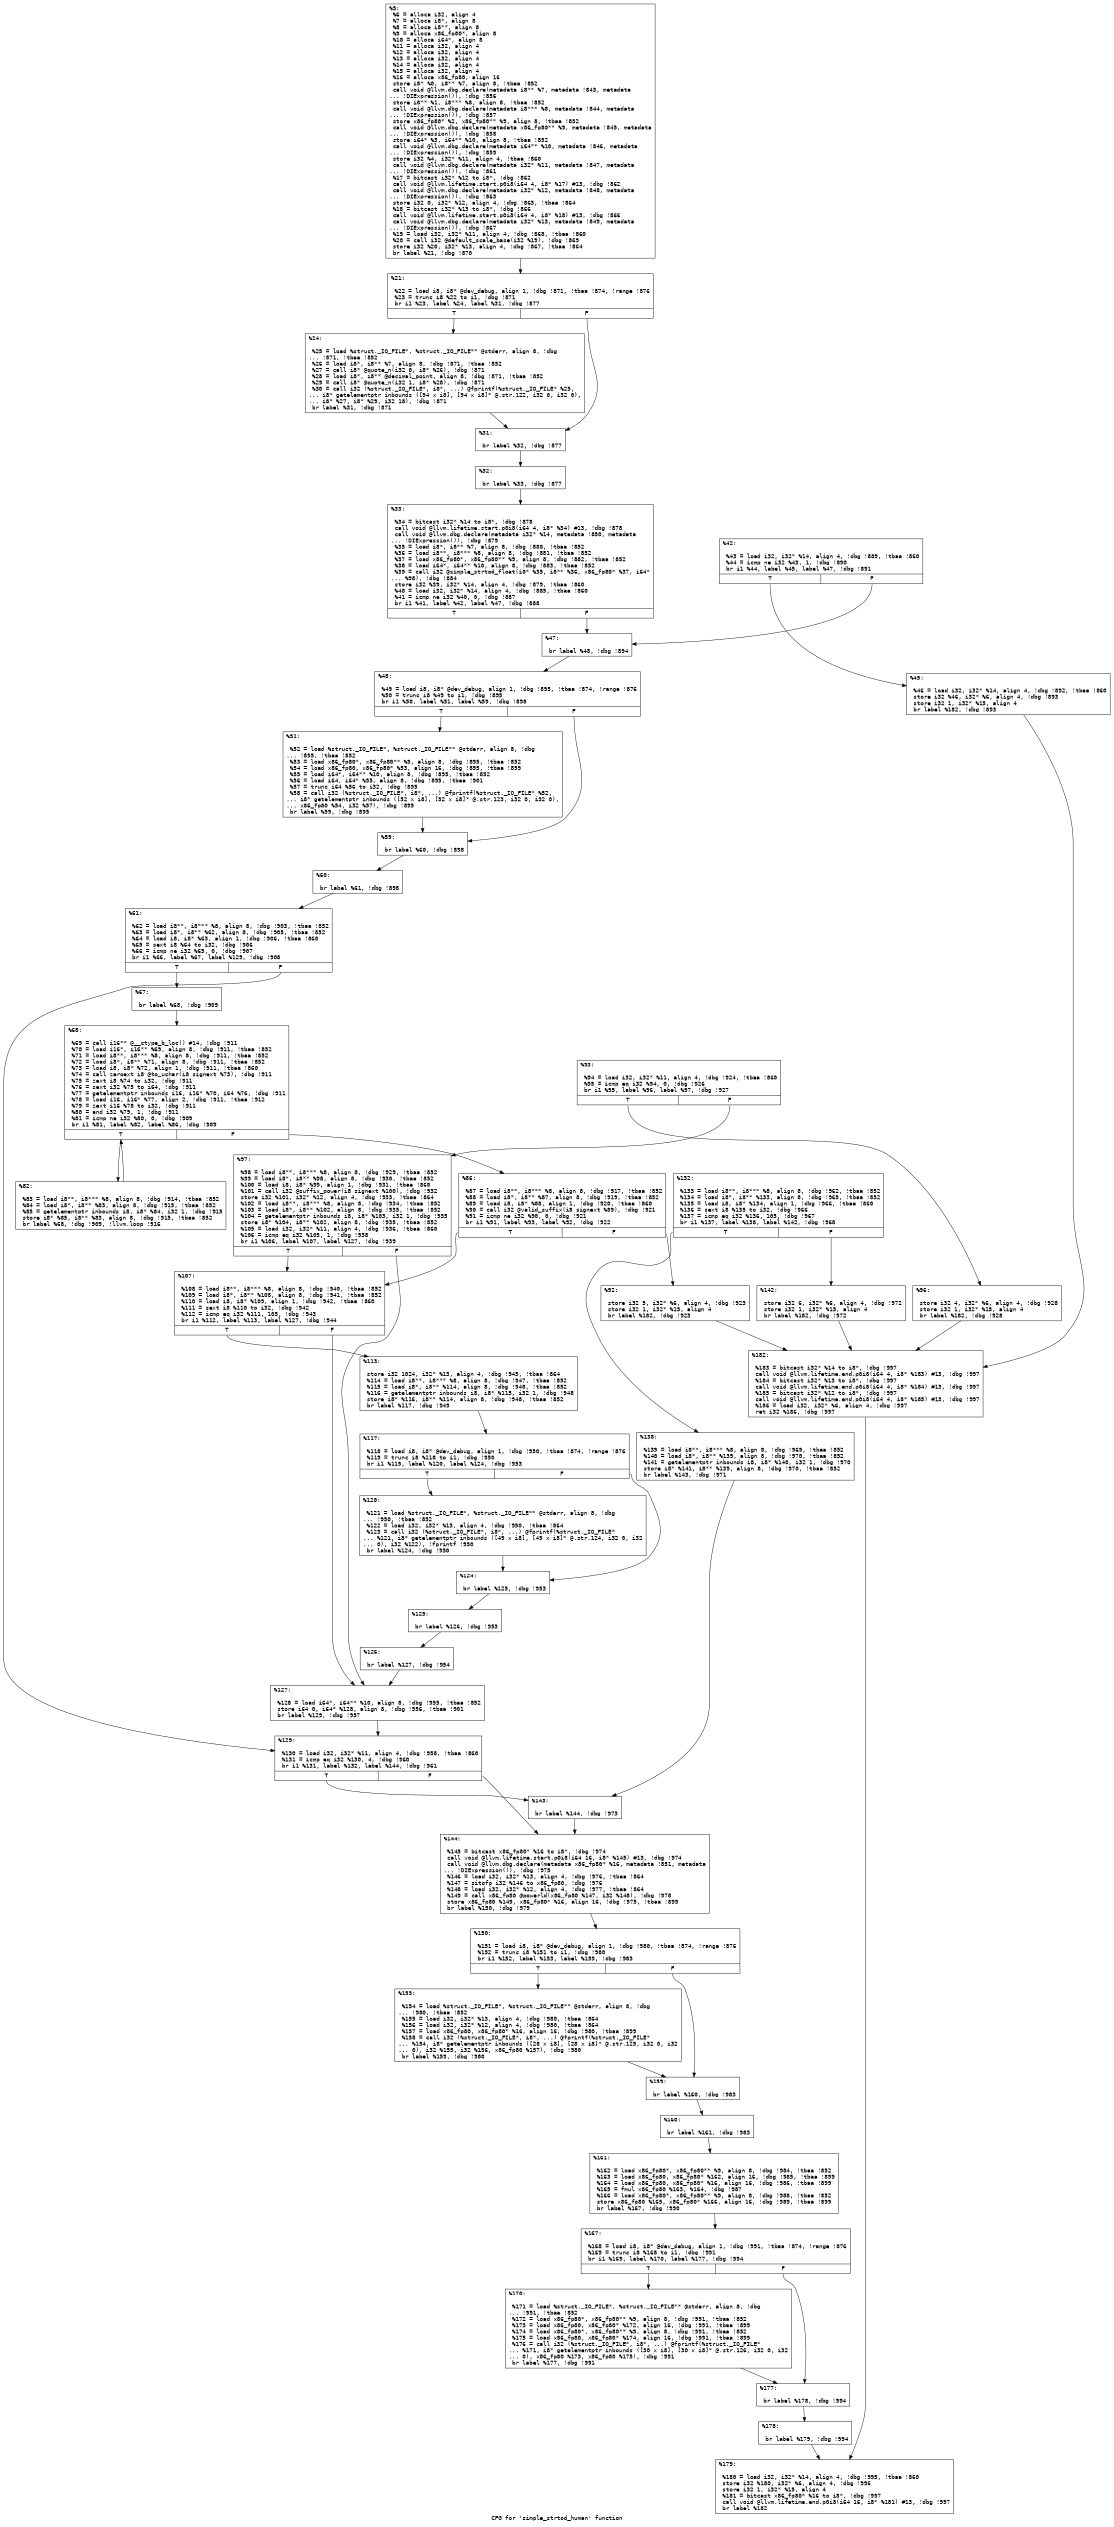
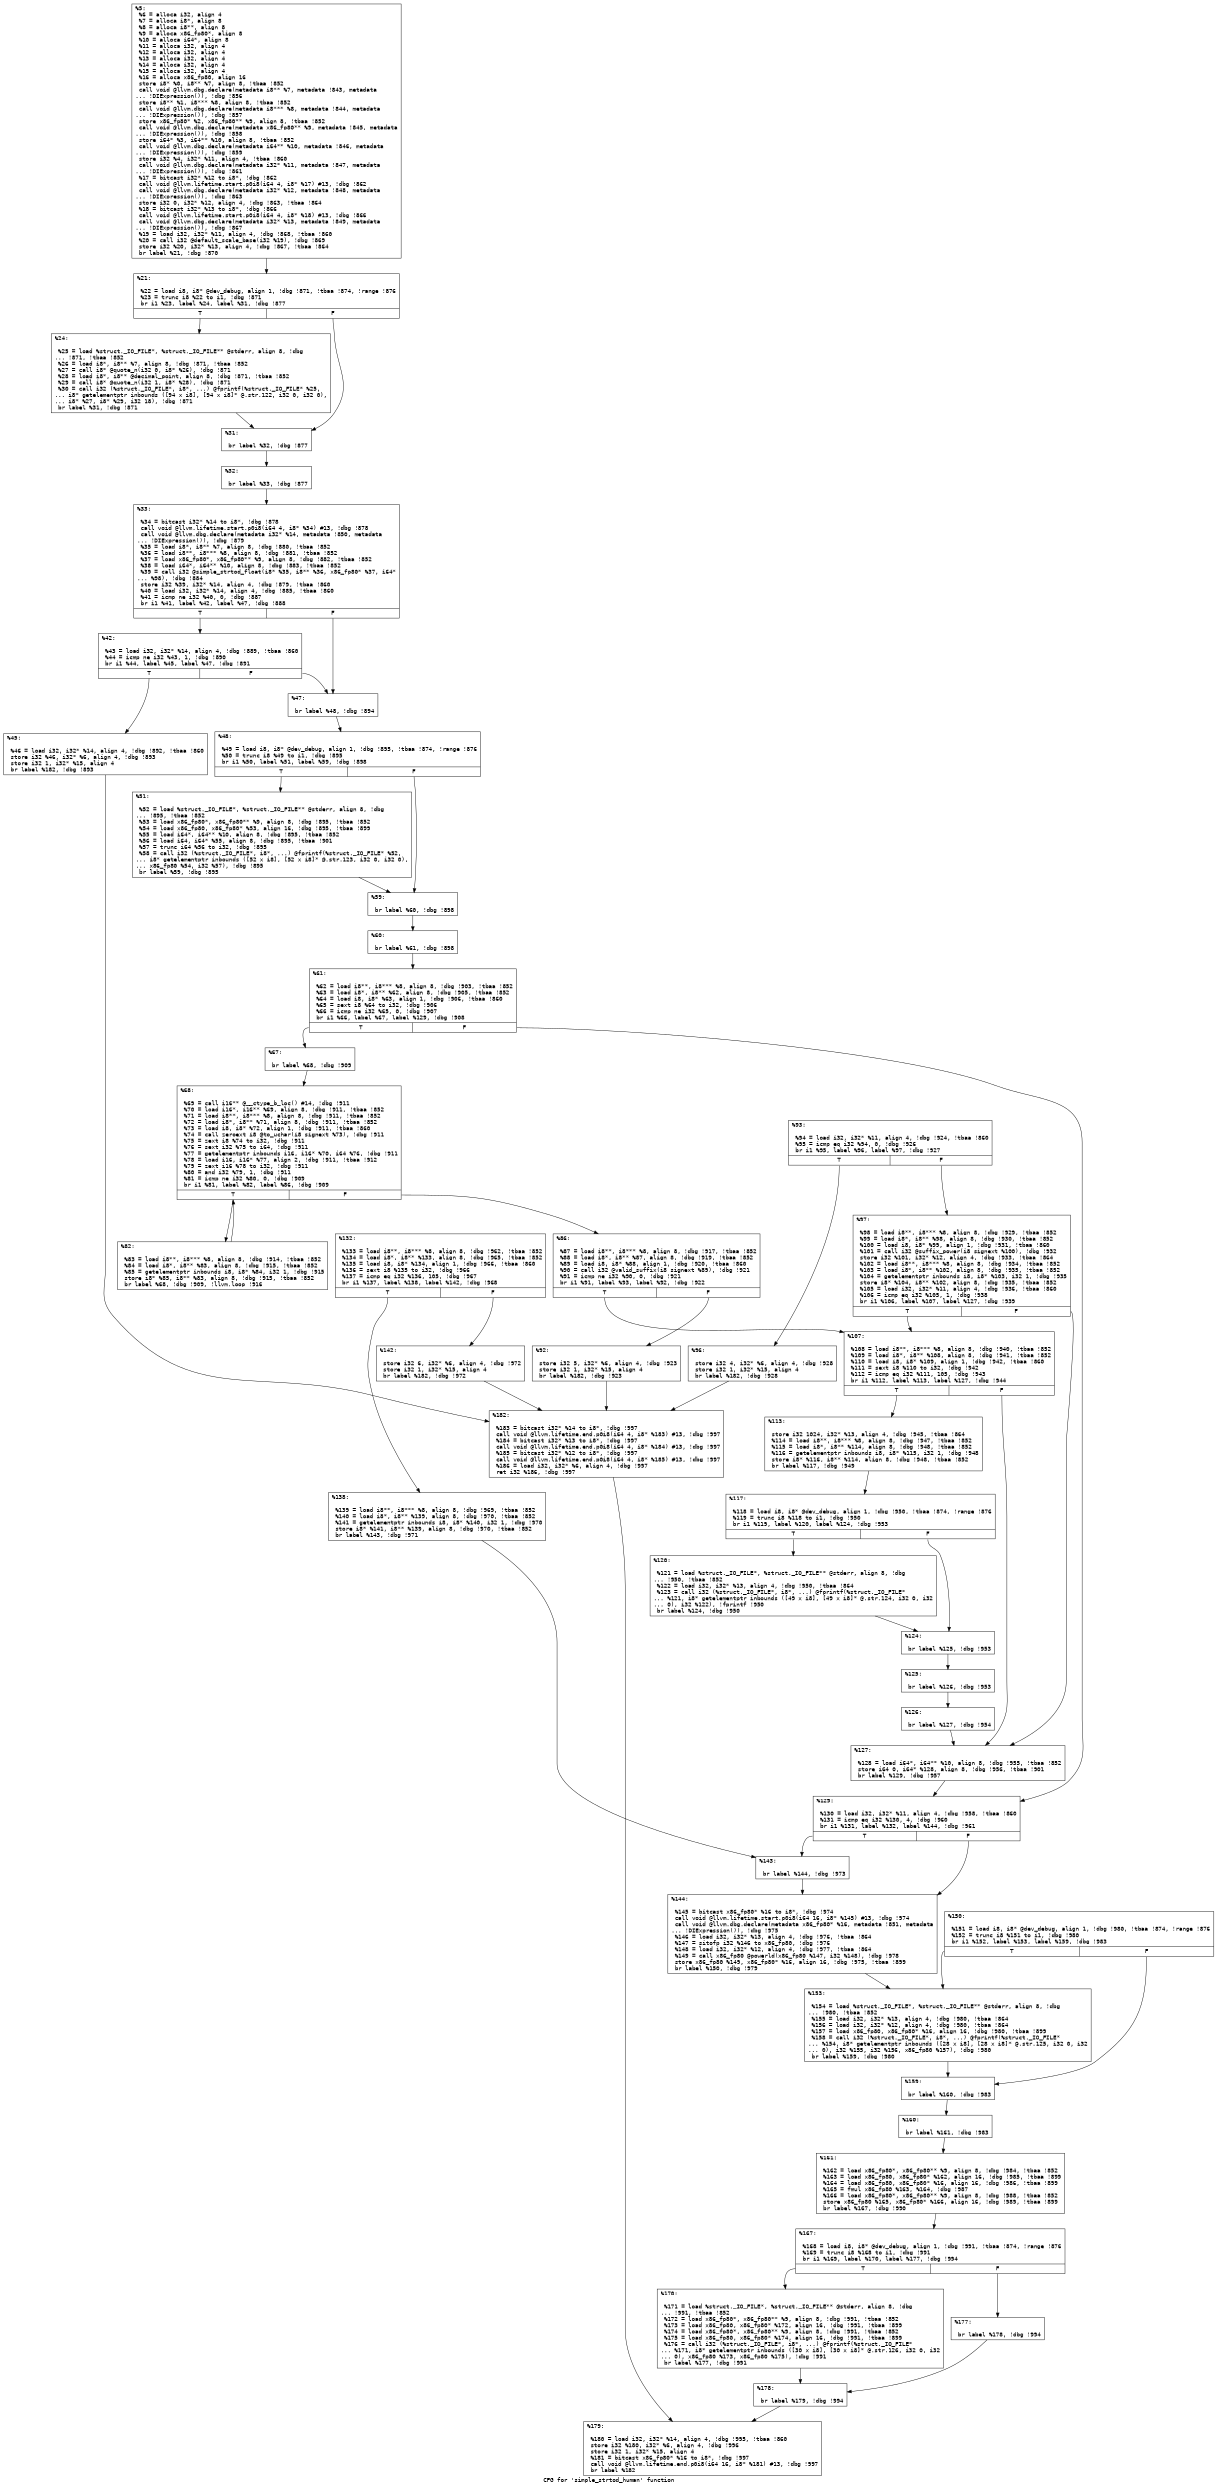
edge "%33:" -> "%42:": added
edge "%144:" -> "%150:": now "%144:" -> "%153:"
edge "%170:" -> "%177:": now "%170:" -> "%178:"
